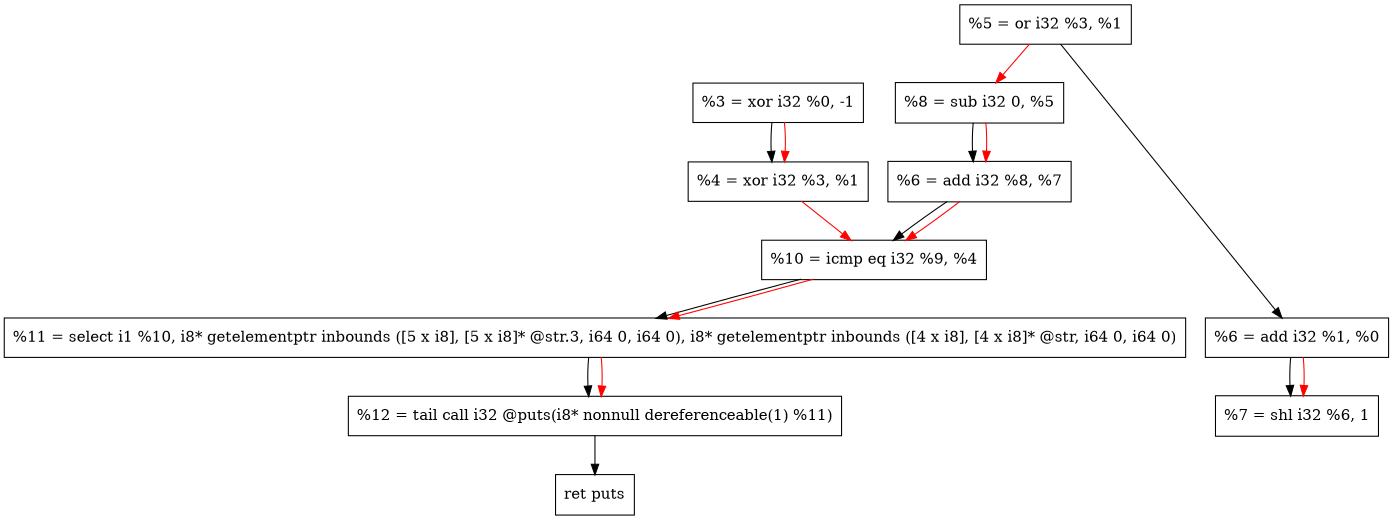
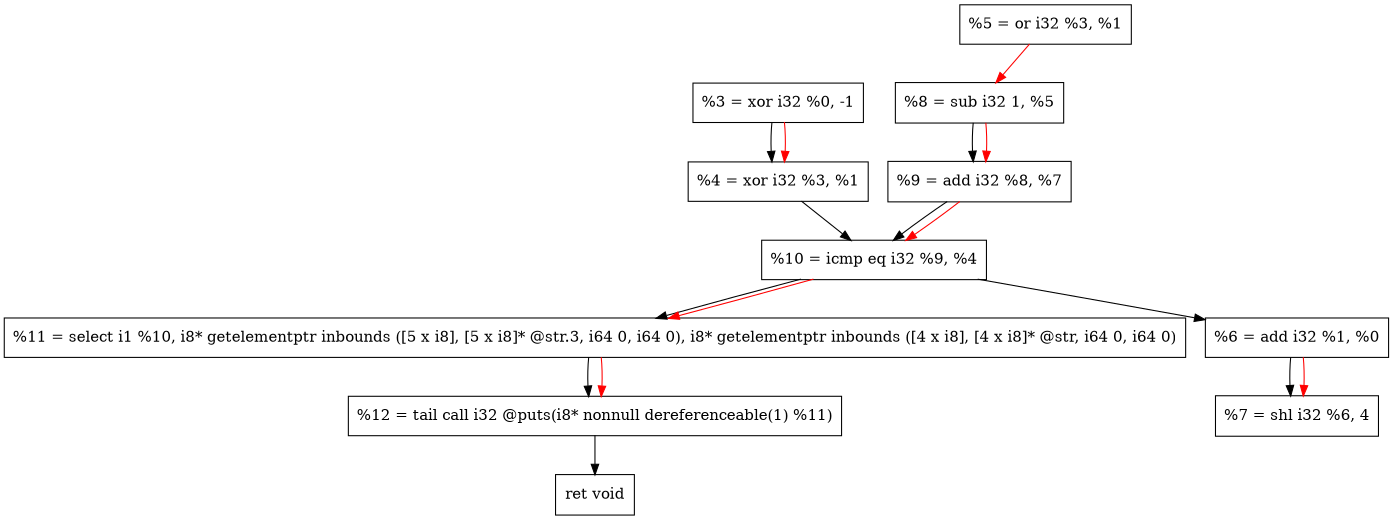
node "%8 = sub i32 0, %5": label "%8 = sub i32 0, %5" -> "%8 = sub i32 1, %5"
edge "%5 = or i32 %3, %1" -> "%6 = add i32 %1, %0": now "%10 = icmp eq i32 %9, %4" -> "%6 = add i32 %1, %0"
node "%6 = add i32 %8, %7": label "%6 = add i32 %8, %7" -> "%9 = add i32 %8, %7"
edge "%4 = xor i32 %3, %1" -> "%10 = icmp eq i32 %9, %4": color red -> black
node "%7 = shl i32 %6, 1": label "%7 = shl i32 %6, 1" -> "%7 = shl i32 %6, 4"
node "ret puts": label "ret puts" -> "ret void"
